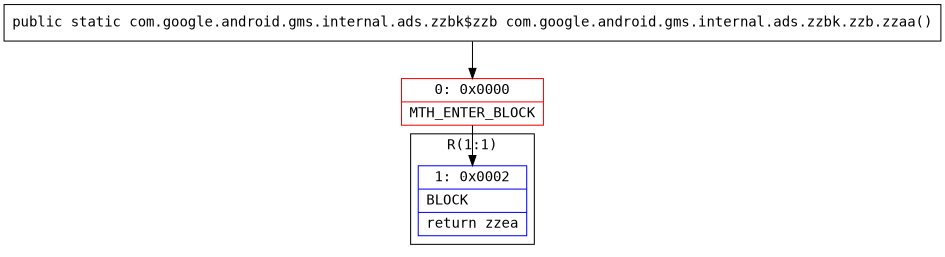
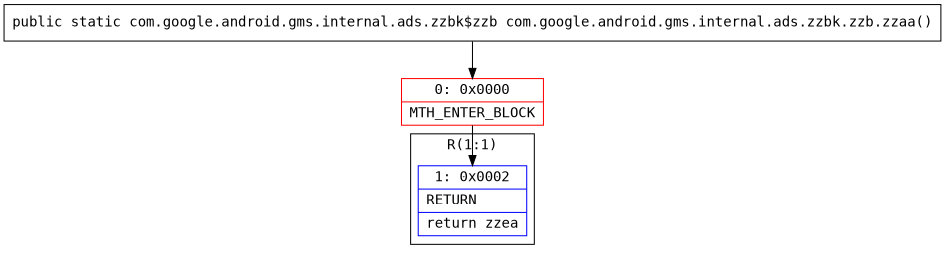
node "1: 0x0002": text "BLOCK" -> "RETURN"
